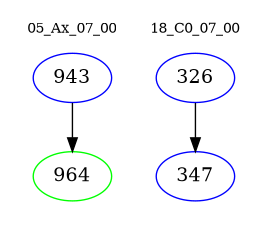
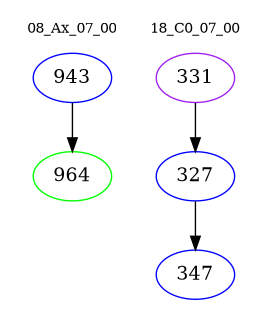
cluster "05_Ax_07_00": label "05_Ax_07_00" -> "08_Ax_07_00"
node "326": label "326" -> "327"
node "331": added
